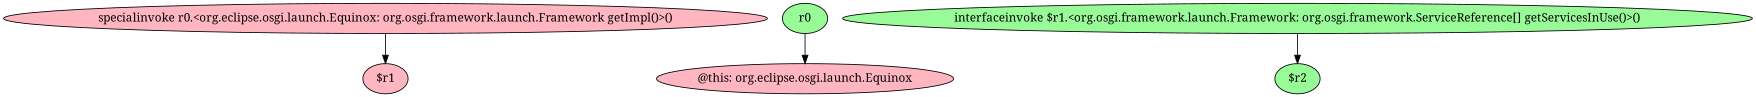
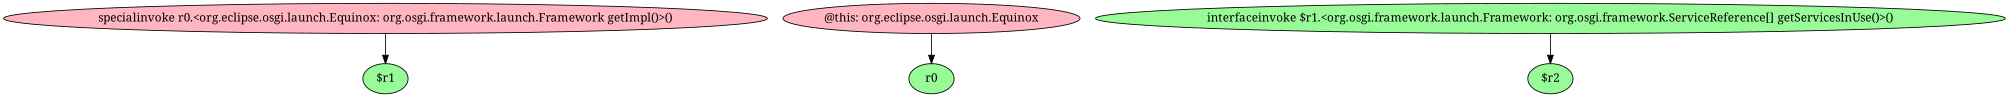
edge "r0" -> "@this: org.eclipse.osgi.launch.Equinox": reversed
node "$r1": fillcolor lightpink -> palegreen
